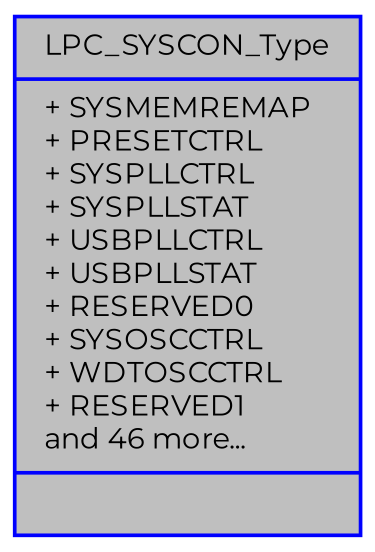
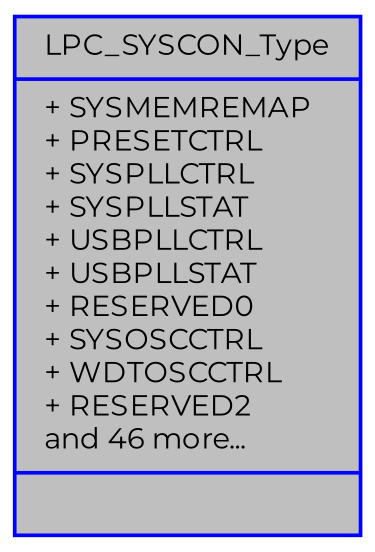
node "LPC_SYSCON_Type": text "+ RESERVED1" -> "+ RESERVED2"
